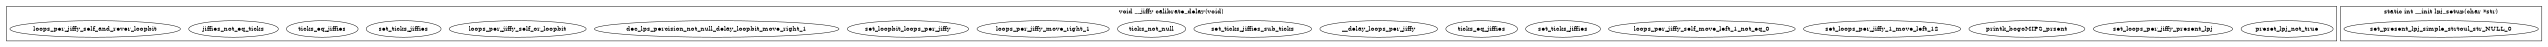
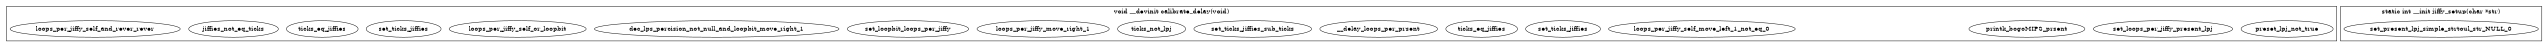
cluster "void __jiffy calibrate_delay(void)": label "void __jiffy calibrate_delay(void)" -> "void __devinit calibrate_delay(void)"
cluster "static int __init lpj_setup(char *str)": label "static int __init lpj_setup(char *str)" -> "static int __init jiffy_setup(char *str)"
node "loops_per_jiffy_self_and_rever_loopbit": label "loops_per_jiffy_self_and_rever_loopbit" -> "loops_per_jiffy_self_and_rever_rever"
node "dec_lps_percision_not_null_delay_loopbit_move_right_1": label "dec_lps_percision_not_null_delay_loopbit_move_right_1" -> "dec_lps_percision_not_null_and_loopbit_move_right_1"
node "ticks_not_null": label "ticks_not_null" -> "ticks_not_lpj"
node "__delay_loops_per_jiffy": label "__delay_loops_per_jiffy" -> "__delay_loops_per_prsent"
node "set_loops_per_jiffy_1_move_left_12": removed
